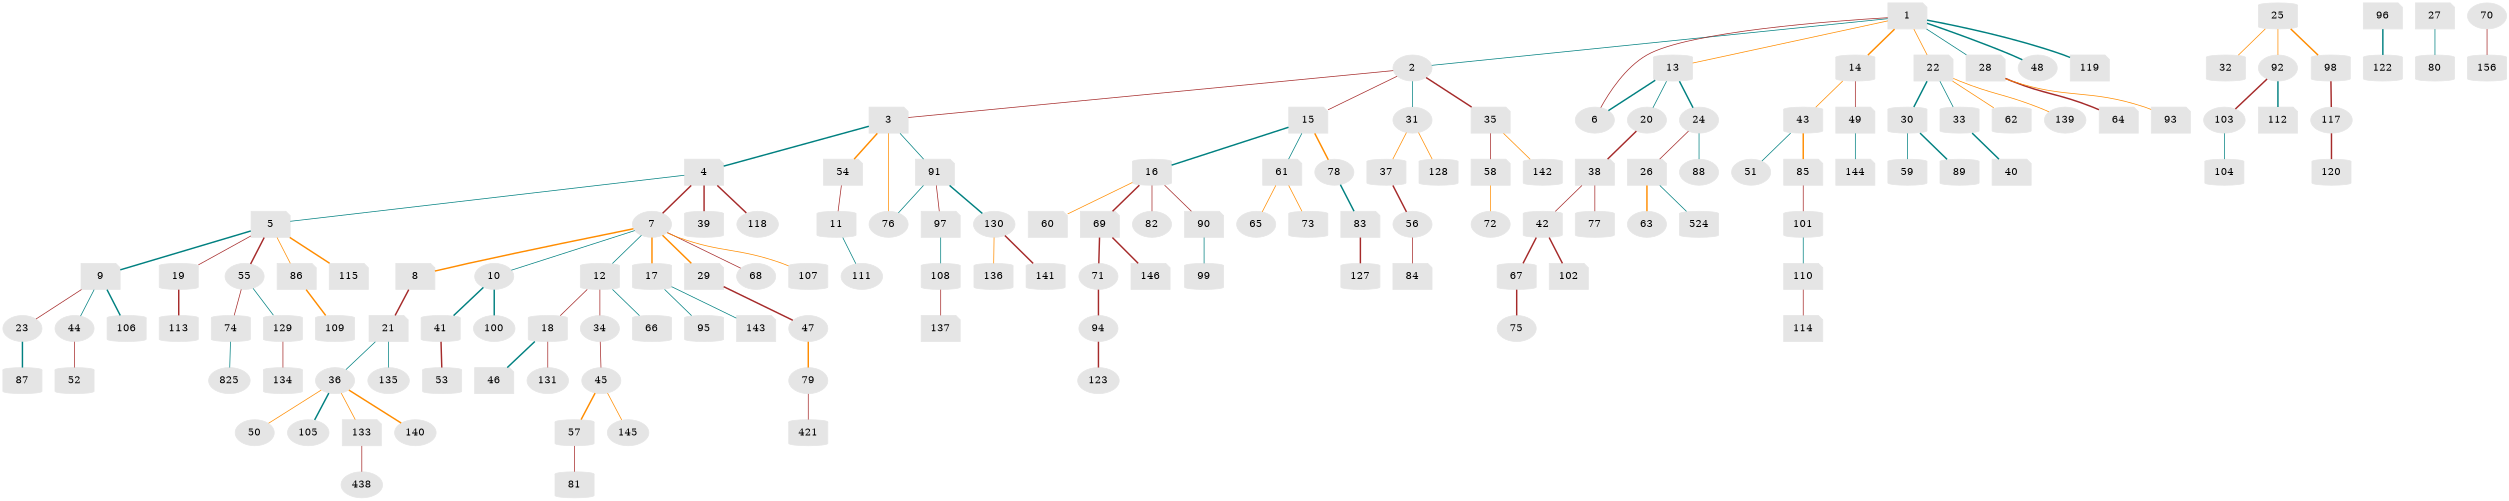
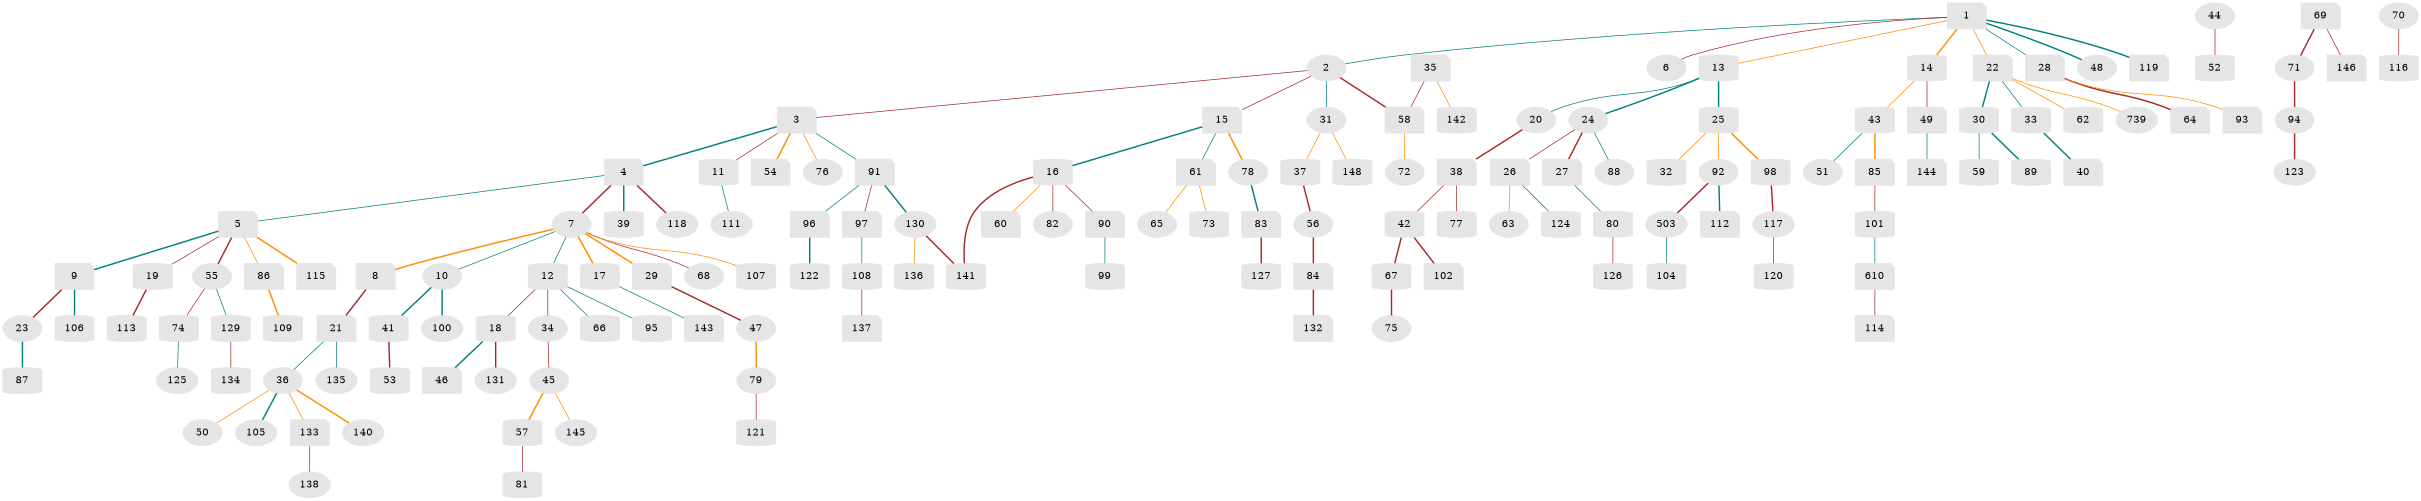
node "156": label "156" -> "116"
edge "2" -- "35": now "2" -- "58"
edge "13" -- "6": now "13" -- "25"
node "139": label "139" -> "739"
node "103": label "103" -> "503"
edge "24" -- "27": added
edge "117" -- "120": style bold -> solid
node "128": label "128" -> "148"
edge "4" -- "39": color brown -> teal
edge "54" -- "11": now "3" -- "11"
edge "16" -- "69": now "16" -- "141"
edge "26" -- "63": style bold -> solid
edge "91" -- "76": now "91" -- "96"
node "524": label "524" -> "124"
edge "69" -- "146": style bold -> solid
edge "56" -- "84": style solid -> bold
node "126": added
node "110": label "110" -> "610"
edge "9" -- "44": removed
edge "17" -- "95": now "12" -- "95"
edge "9" -- "23": style solid -> bold
node "132": added
edge "18" -- "131": style solid -> bold
node "825": label "825" -> "125"
node "421": label "421" -> "121"
node "438": label "438" -> "138"
